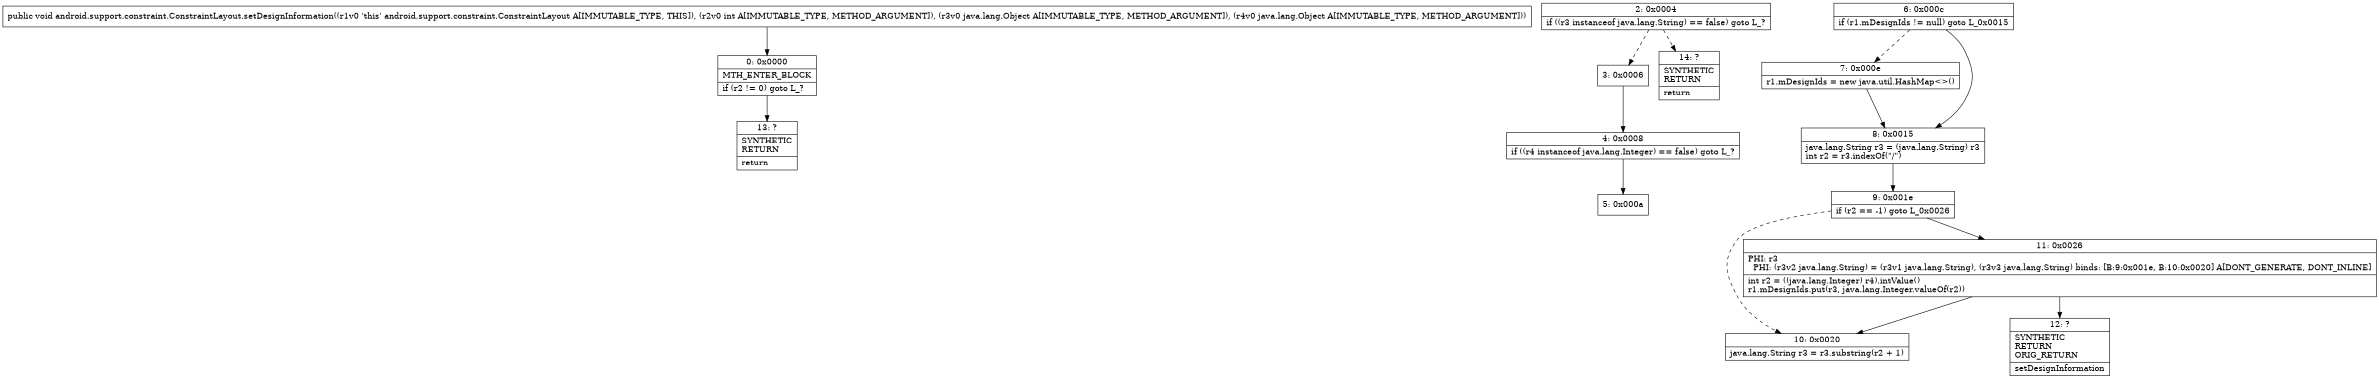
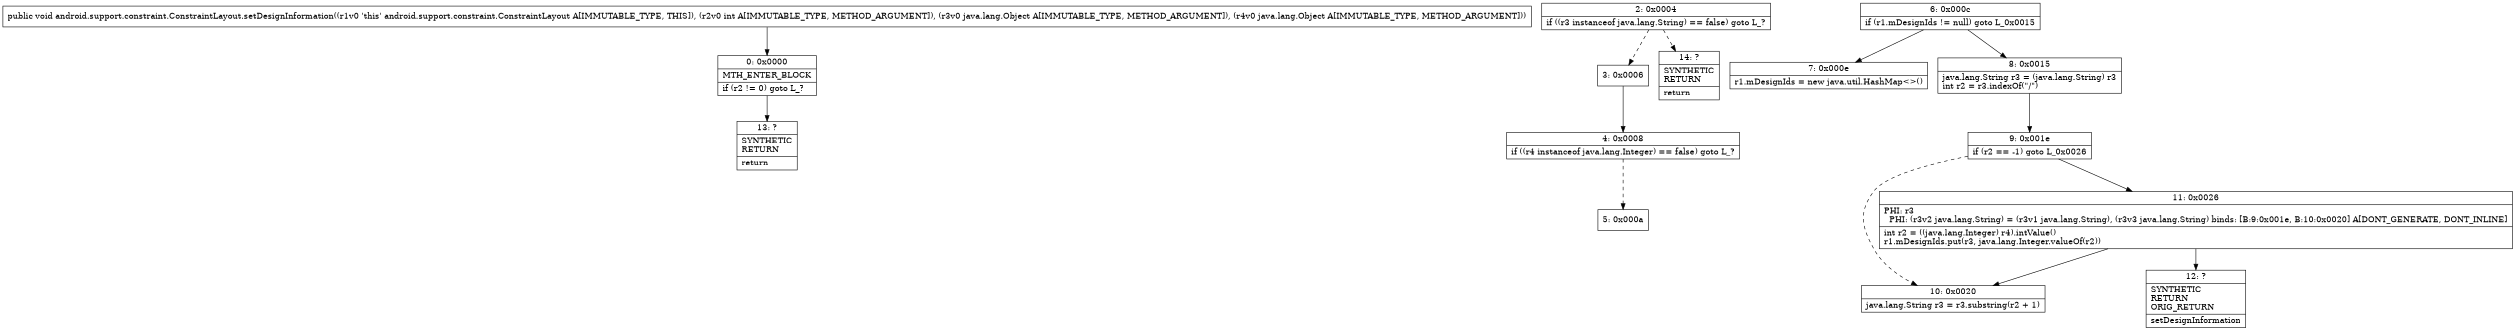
edge "6: 0x000c" -> "7: 0x000e": style dashed -> solid
edge "7: 0x000e" -> "8: 0x0015": removed
edge "4: 0x0008" -> "5: 0x000a": style solid -> dashed
